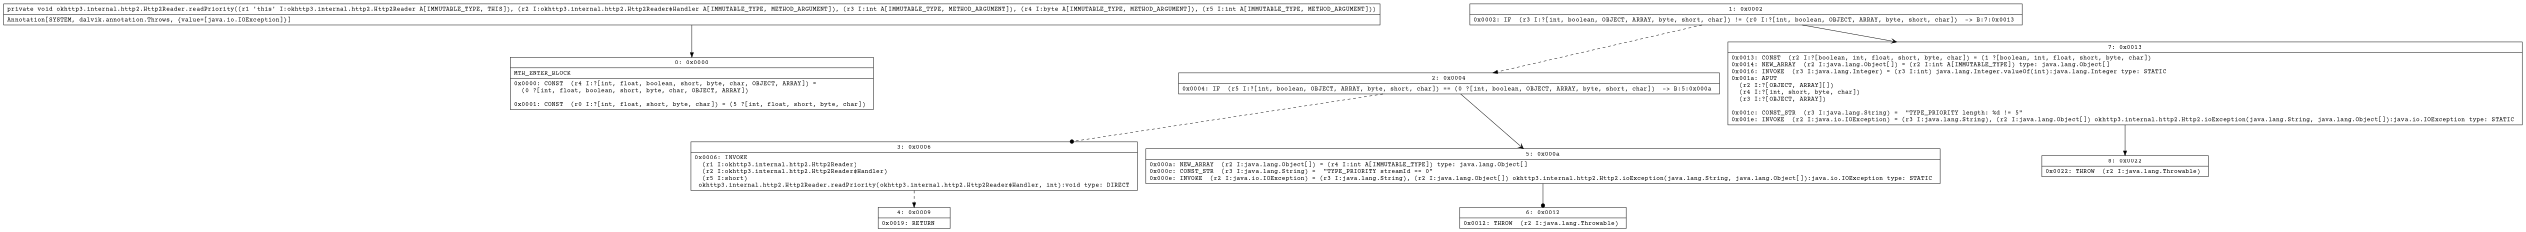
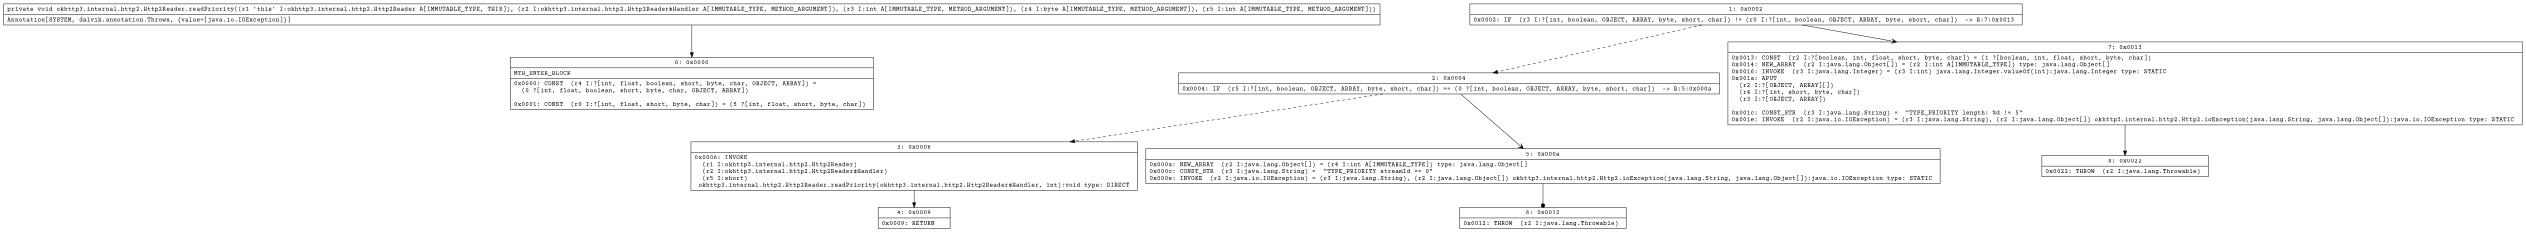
edge "2: 0x0004" -> "3: 0x0006": arrowhead dot -> normal
edge "3: 0x0006" -> "4: 0x0009": style dashed -> solid
node "4: 0x0009": text "0x0019: RETURN" -> "0x0009: RETURN"
